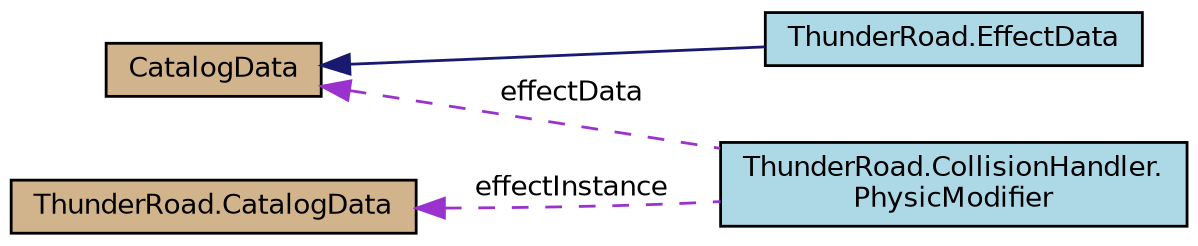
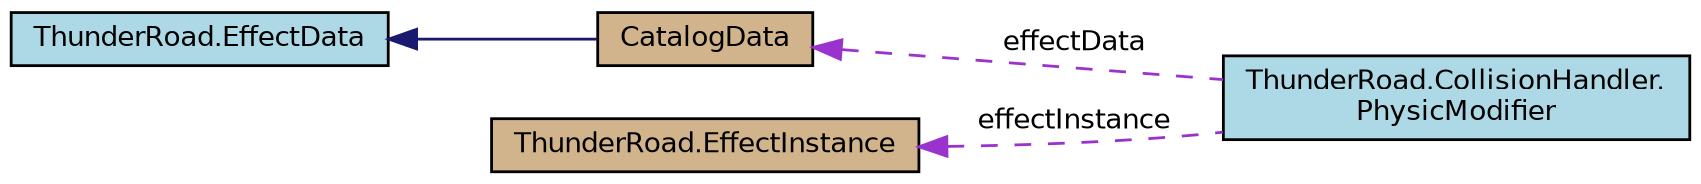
edge "ThunderRoad.EffectData" -> "CatalogData": reversed
node "ThunderRoad.CatalogData": label "ThunderRoad.CatalogData" -> "ThunderRoad.EffectInstance"
